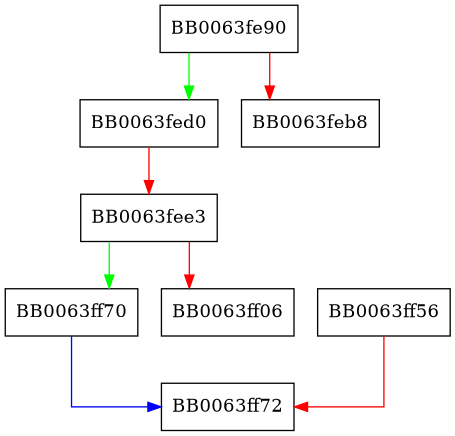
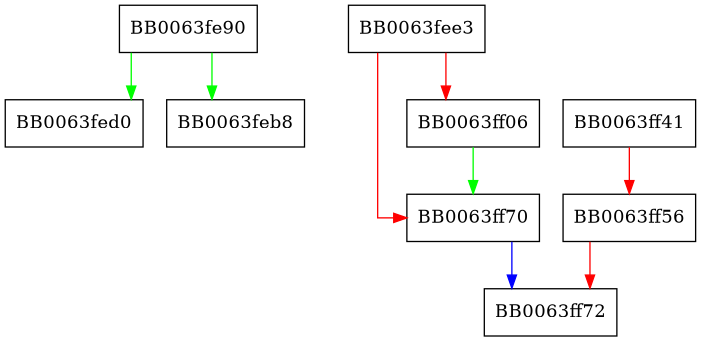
edge "BB0063fe90" -> "BB0063feb8": color red -> green
node "BB0063ff41": added
edge "BB0063fed0" -> "BB0063fee3": removed
edge "BB0063ff06" -> "BB0063ff70": added
edge "BB0063fee3" -> "BB0063ff70": color green -> red
